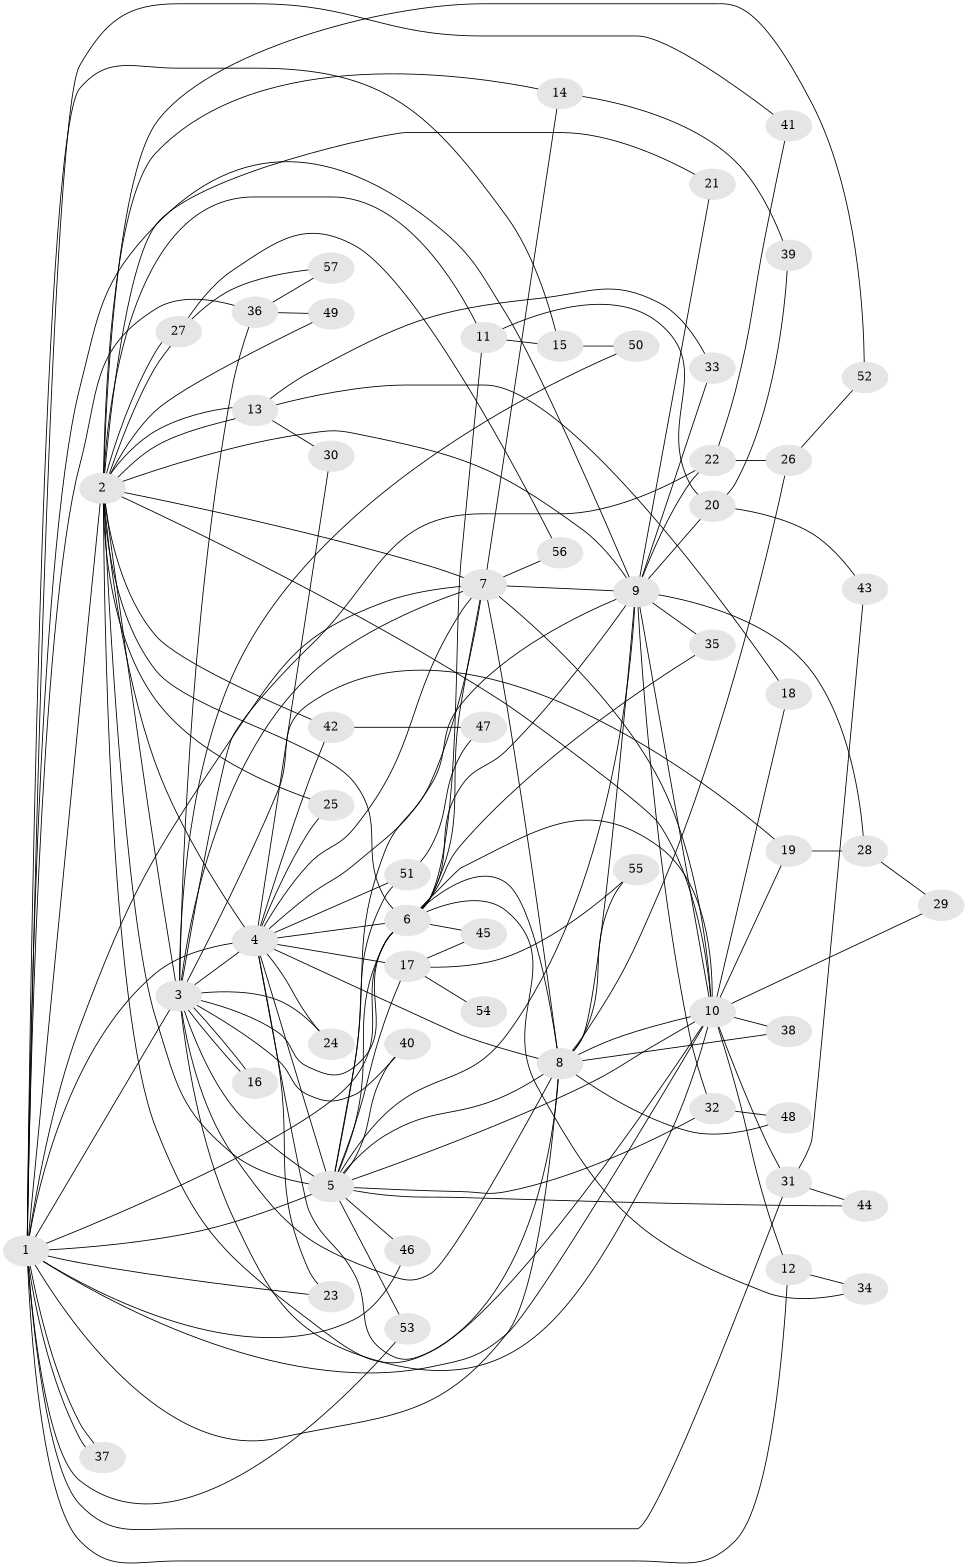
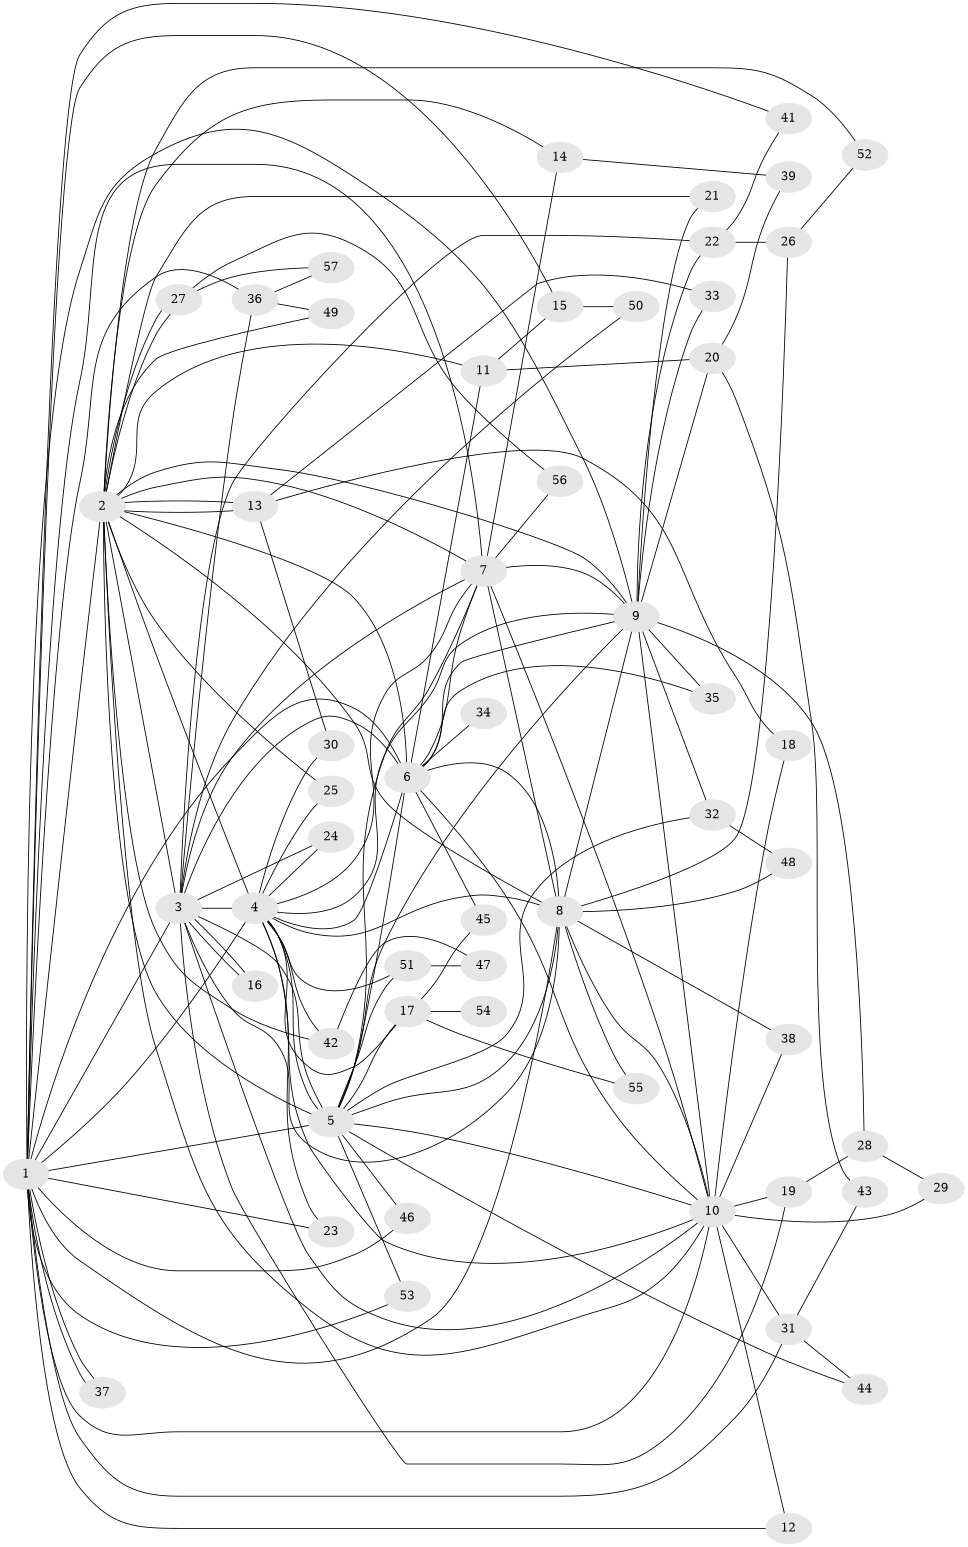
node "40": removed
edge "12" -- "34": removed
